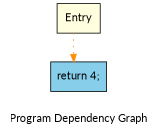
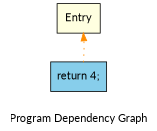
edge "Entry" -> "return 4;": reversed
